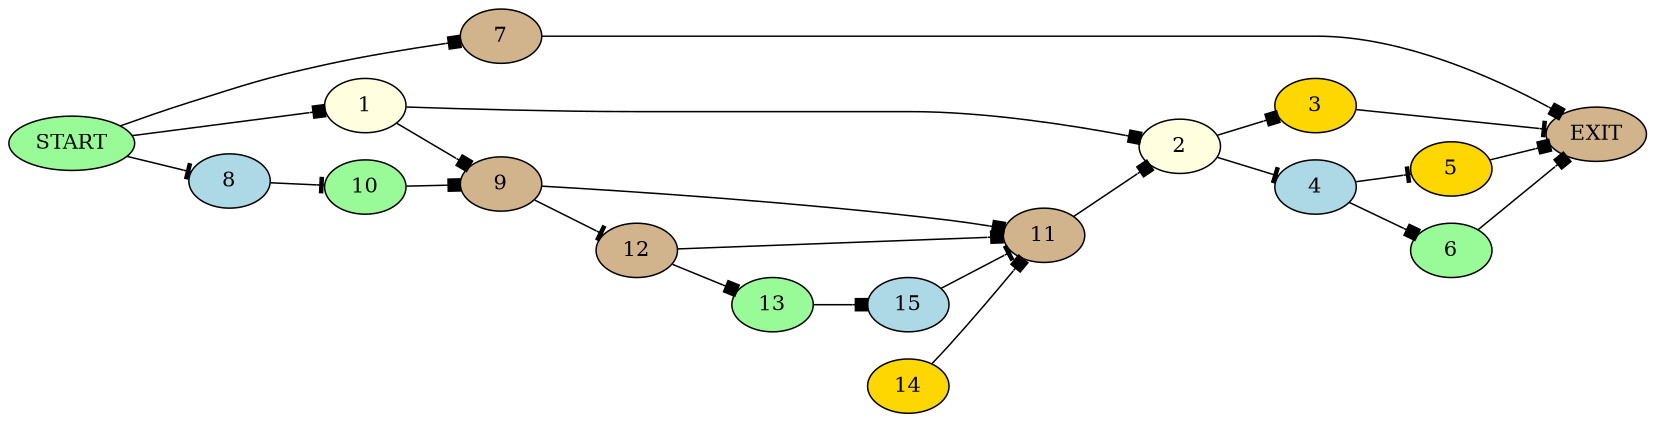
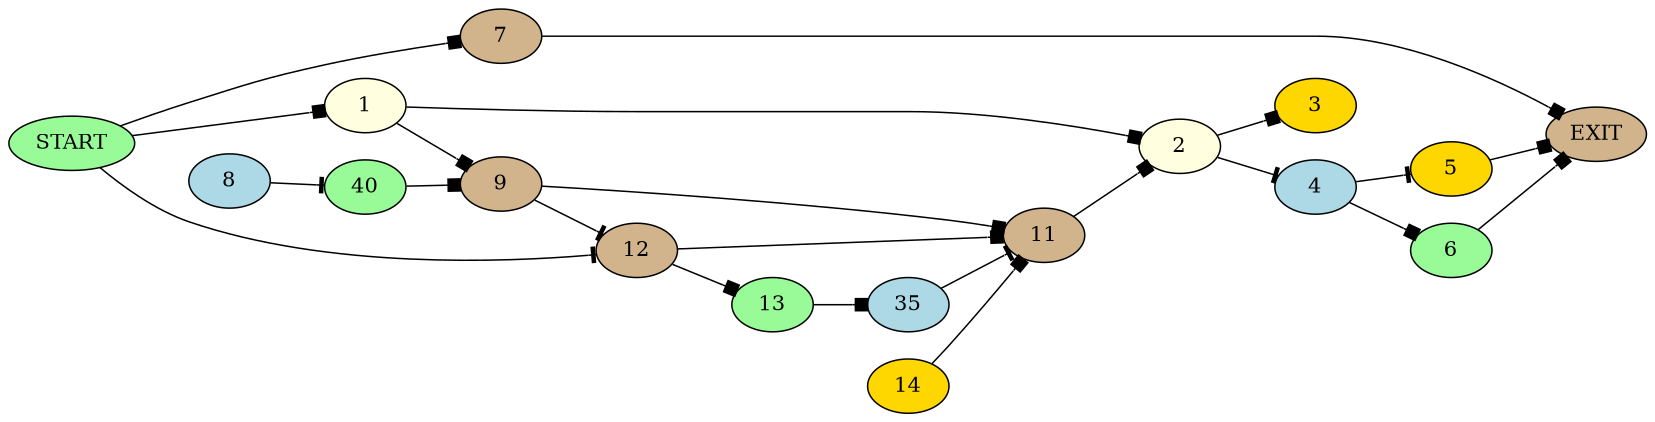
edge "3" -> "EXIT": removed
edge "START" -> "8": now "START" -> "12"
node "10": label "10" -> "40"
node "15": label "15" -> "35"
